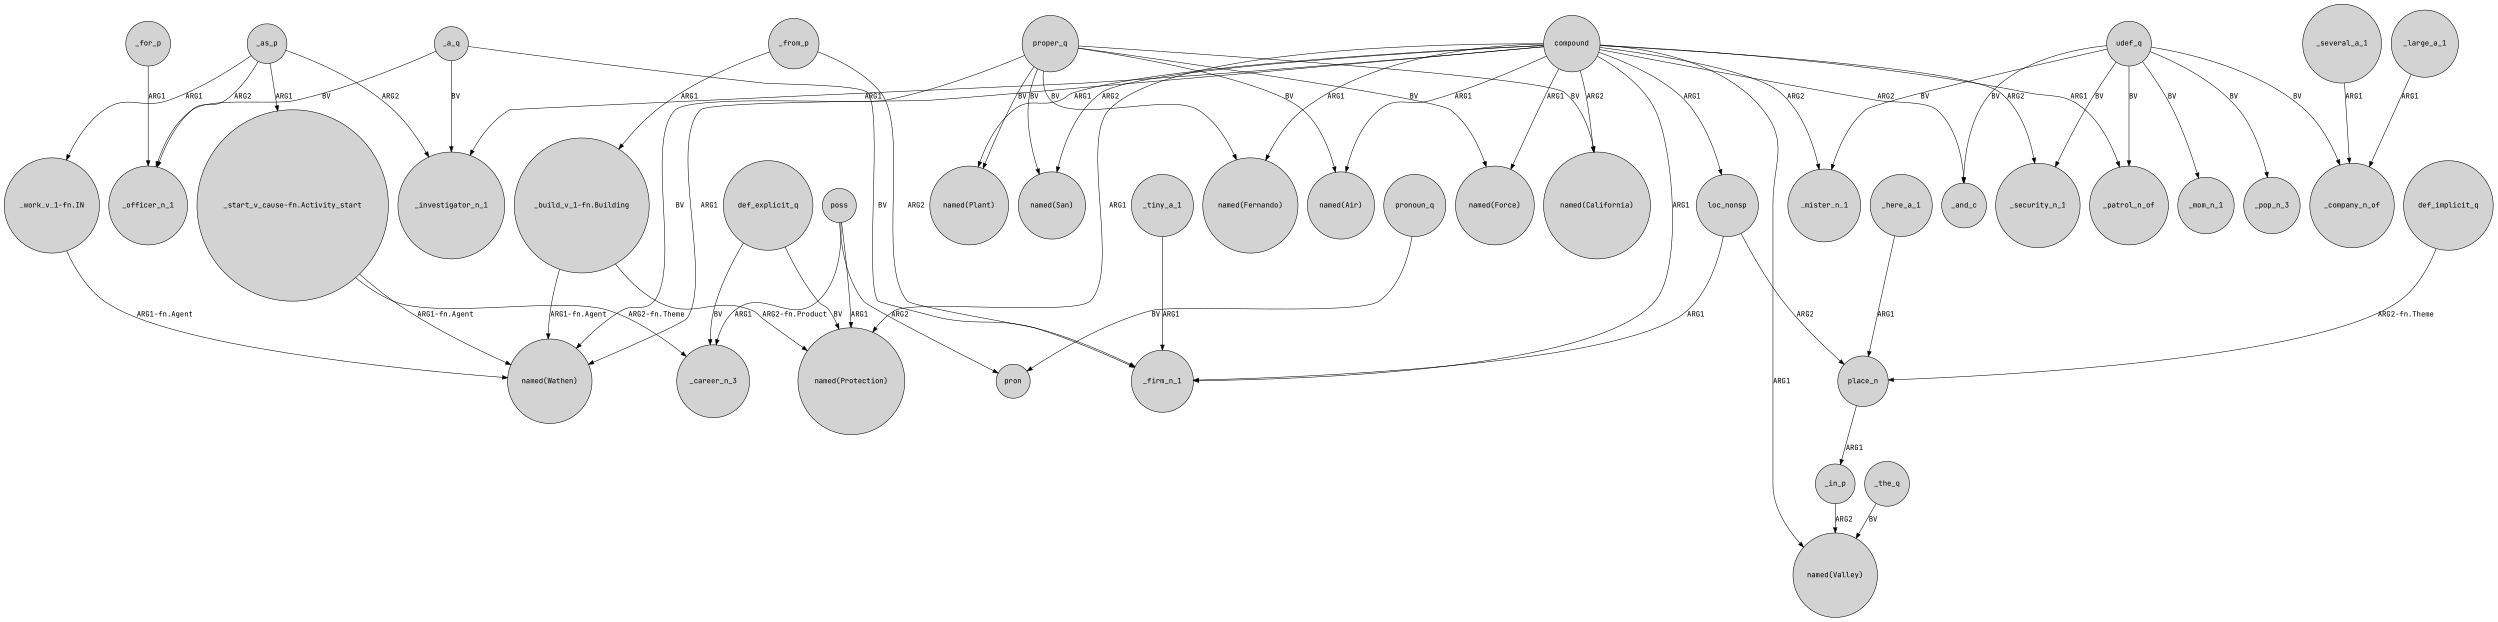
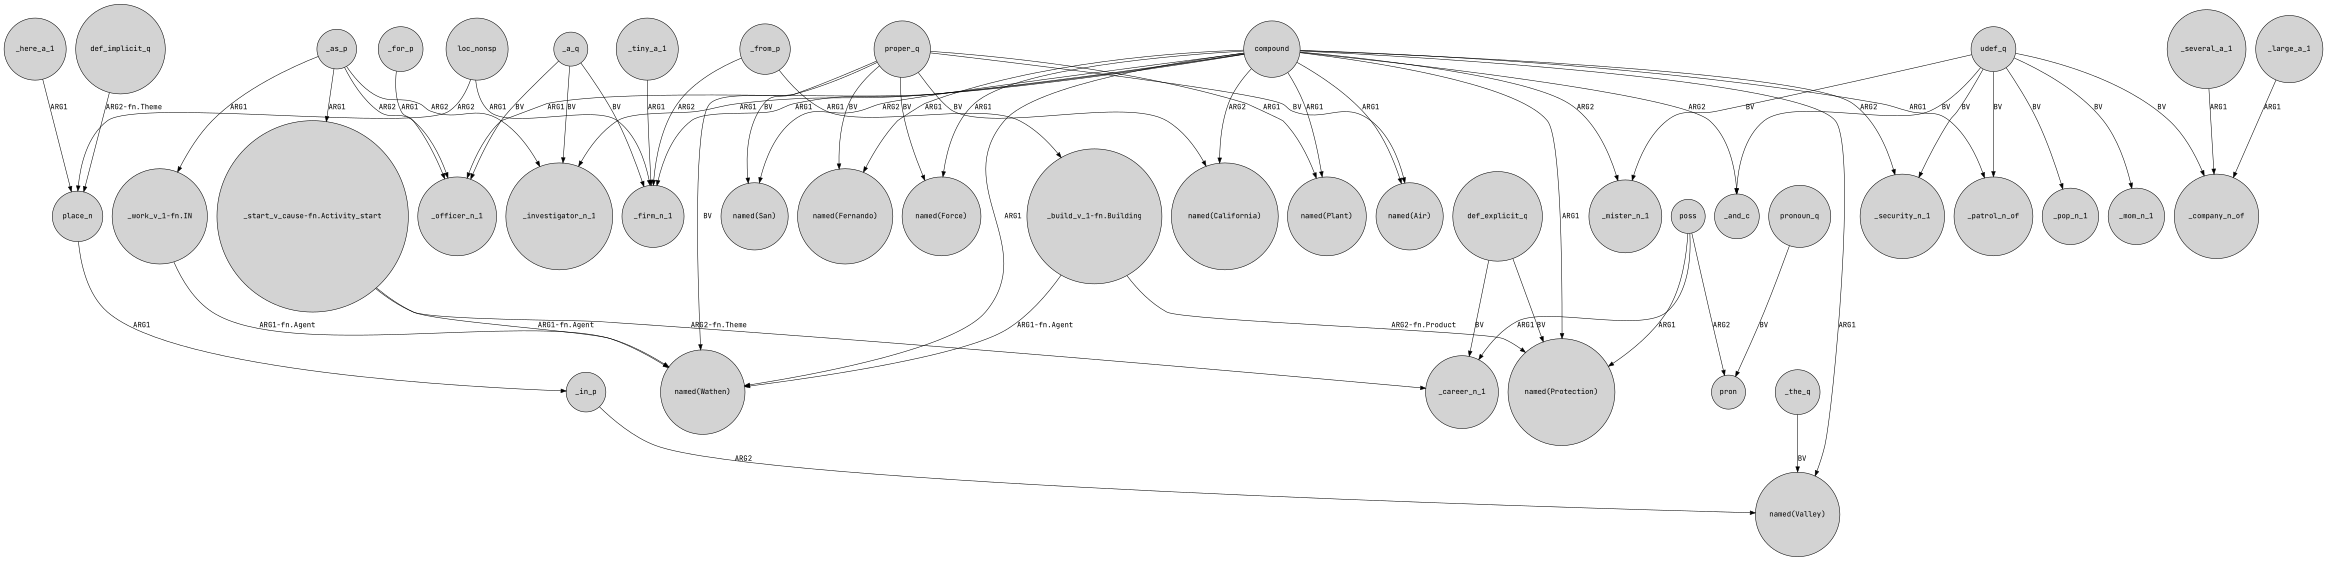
edge "compound" -> "loc_nonsp": now "compound" -> "_officer_n_1"
edge "proper_q" -> "named(Plant)": label "BV" -> "ARG1"
node "_pop_n_3": label "_pop_n_3" -> "_pop_n_1"
node "_career_n_3": label "_career_n_3" -> "_career_n_1"
